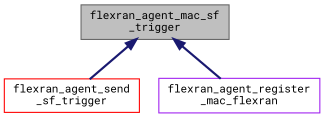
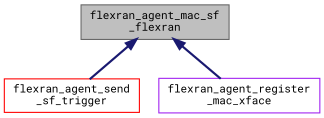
node "flexran_agent_mac_sf _trigger": label "flexran_agent_mac_sf _trigger" -> "flexran_agent_mac_sf _flexran"
node "flexran_agent_register _mac_flexran": label "flexran_agent_register _mac_flexran" -> "flexran_agent_register _mac_xface"
